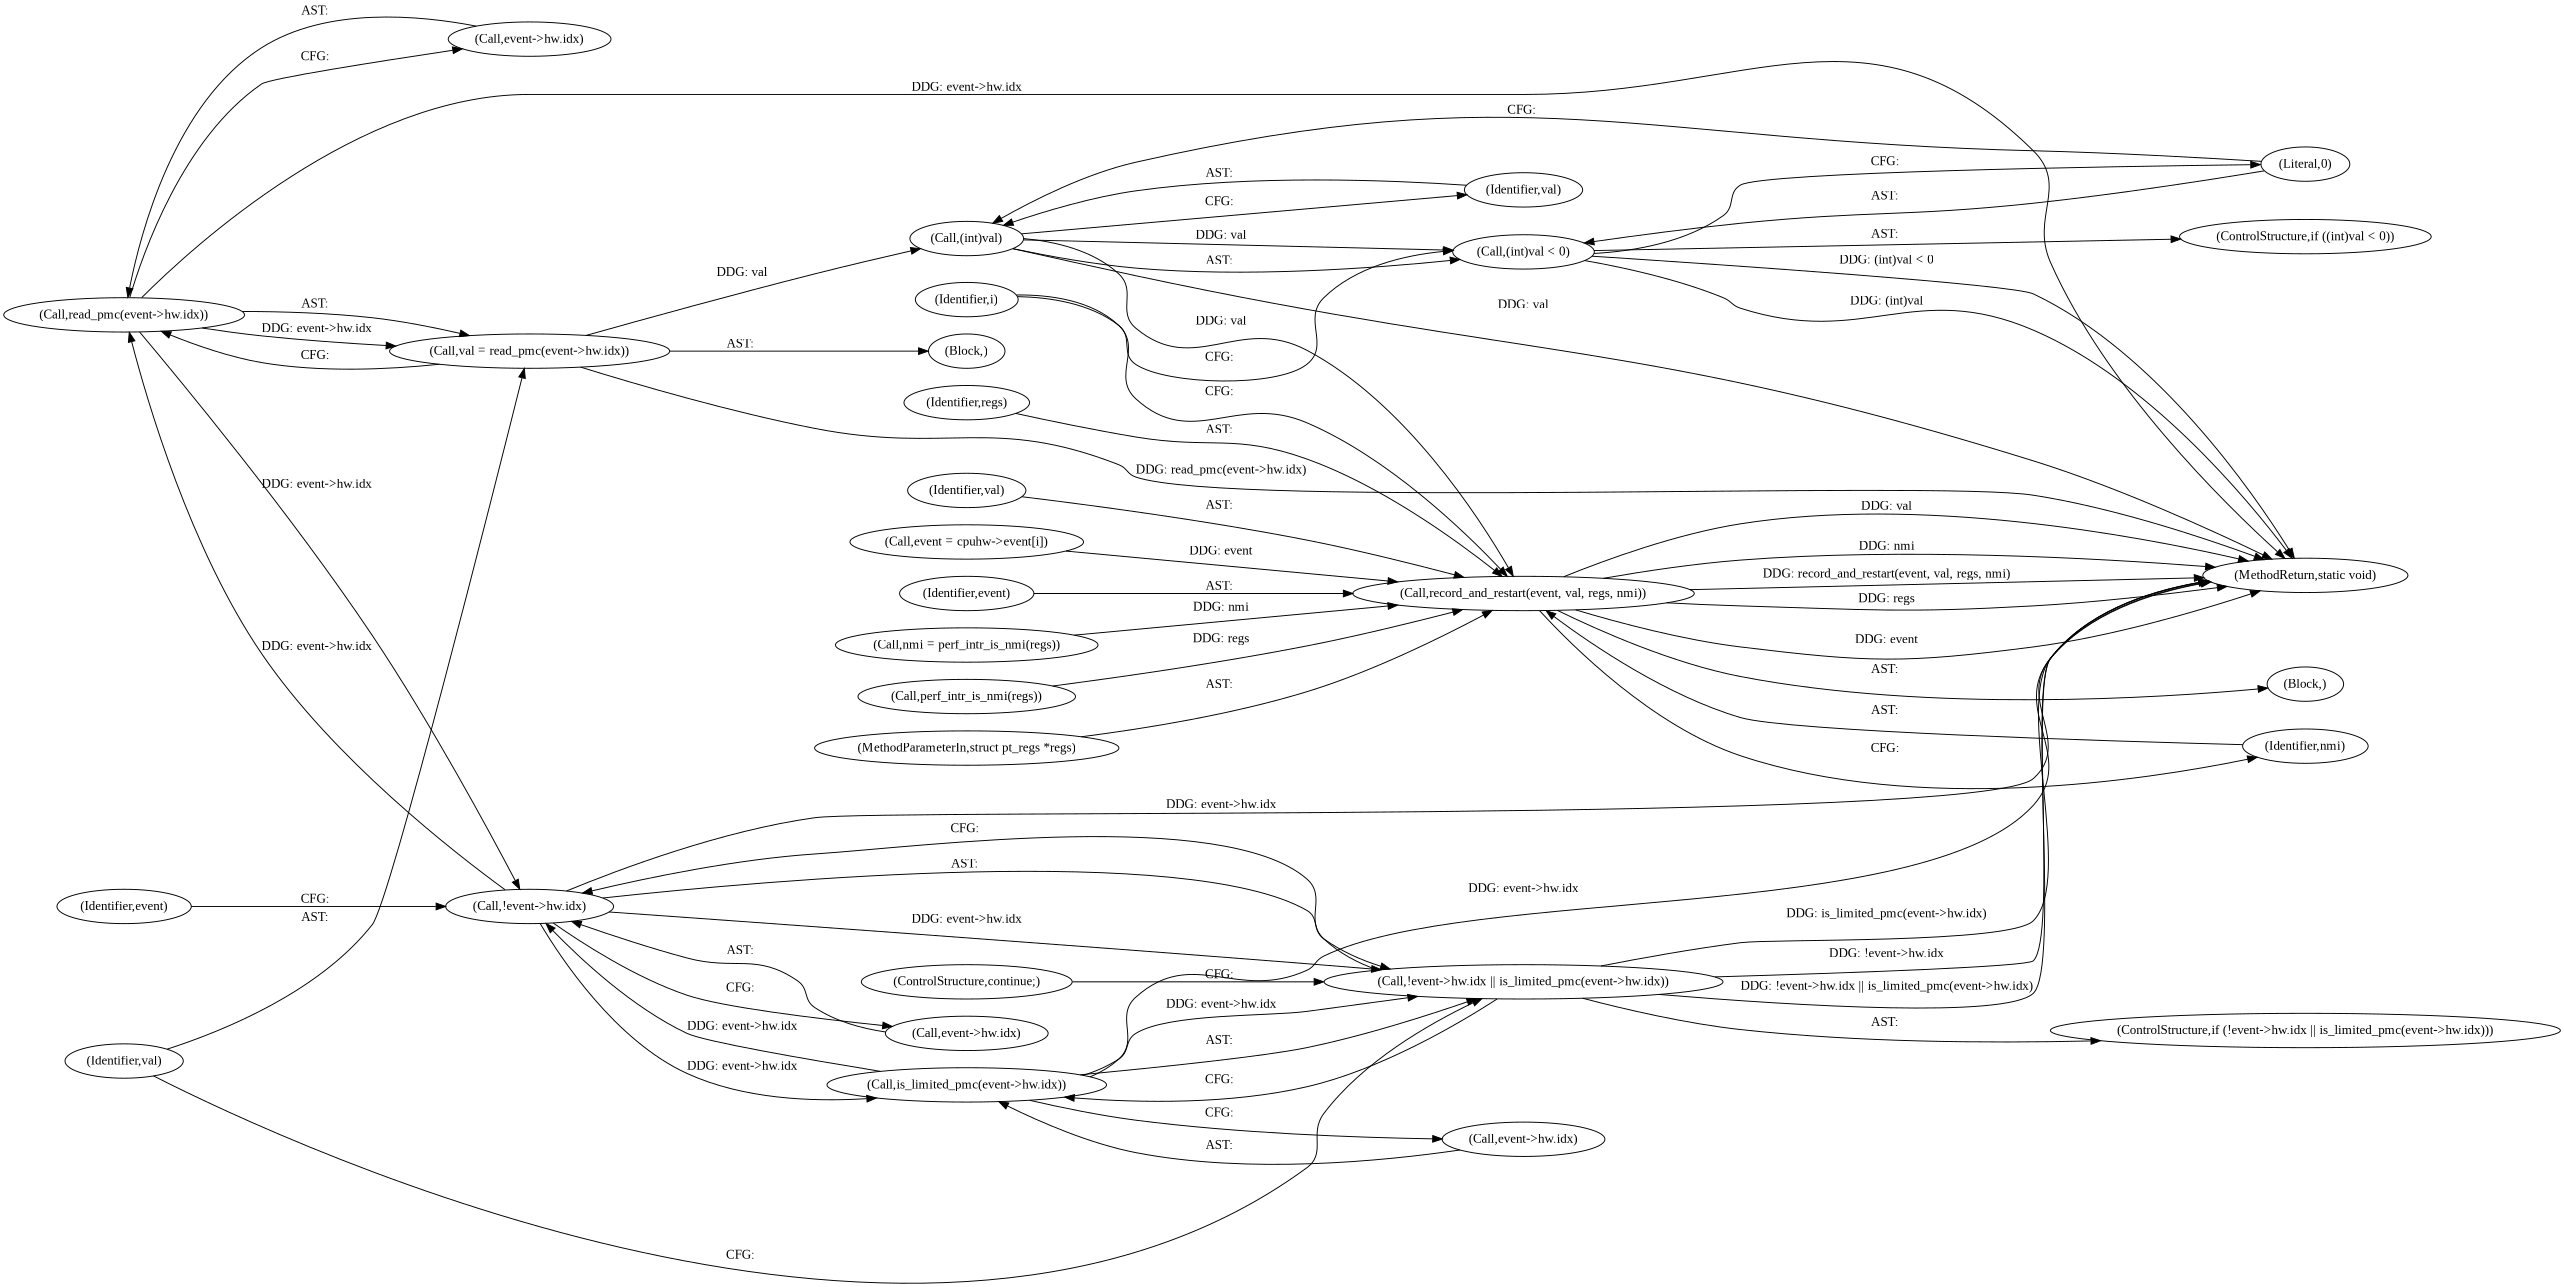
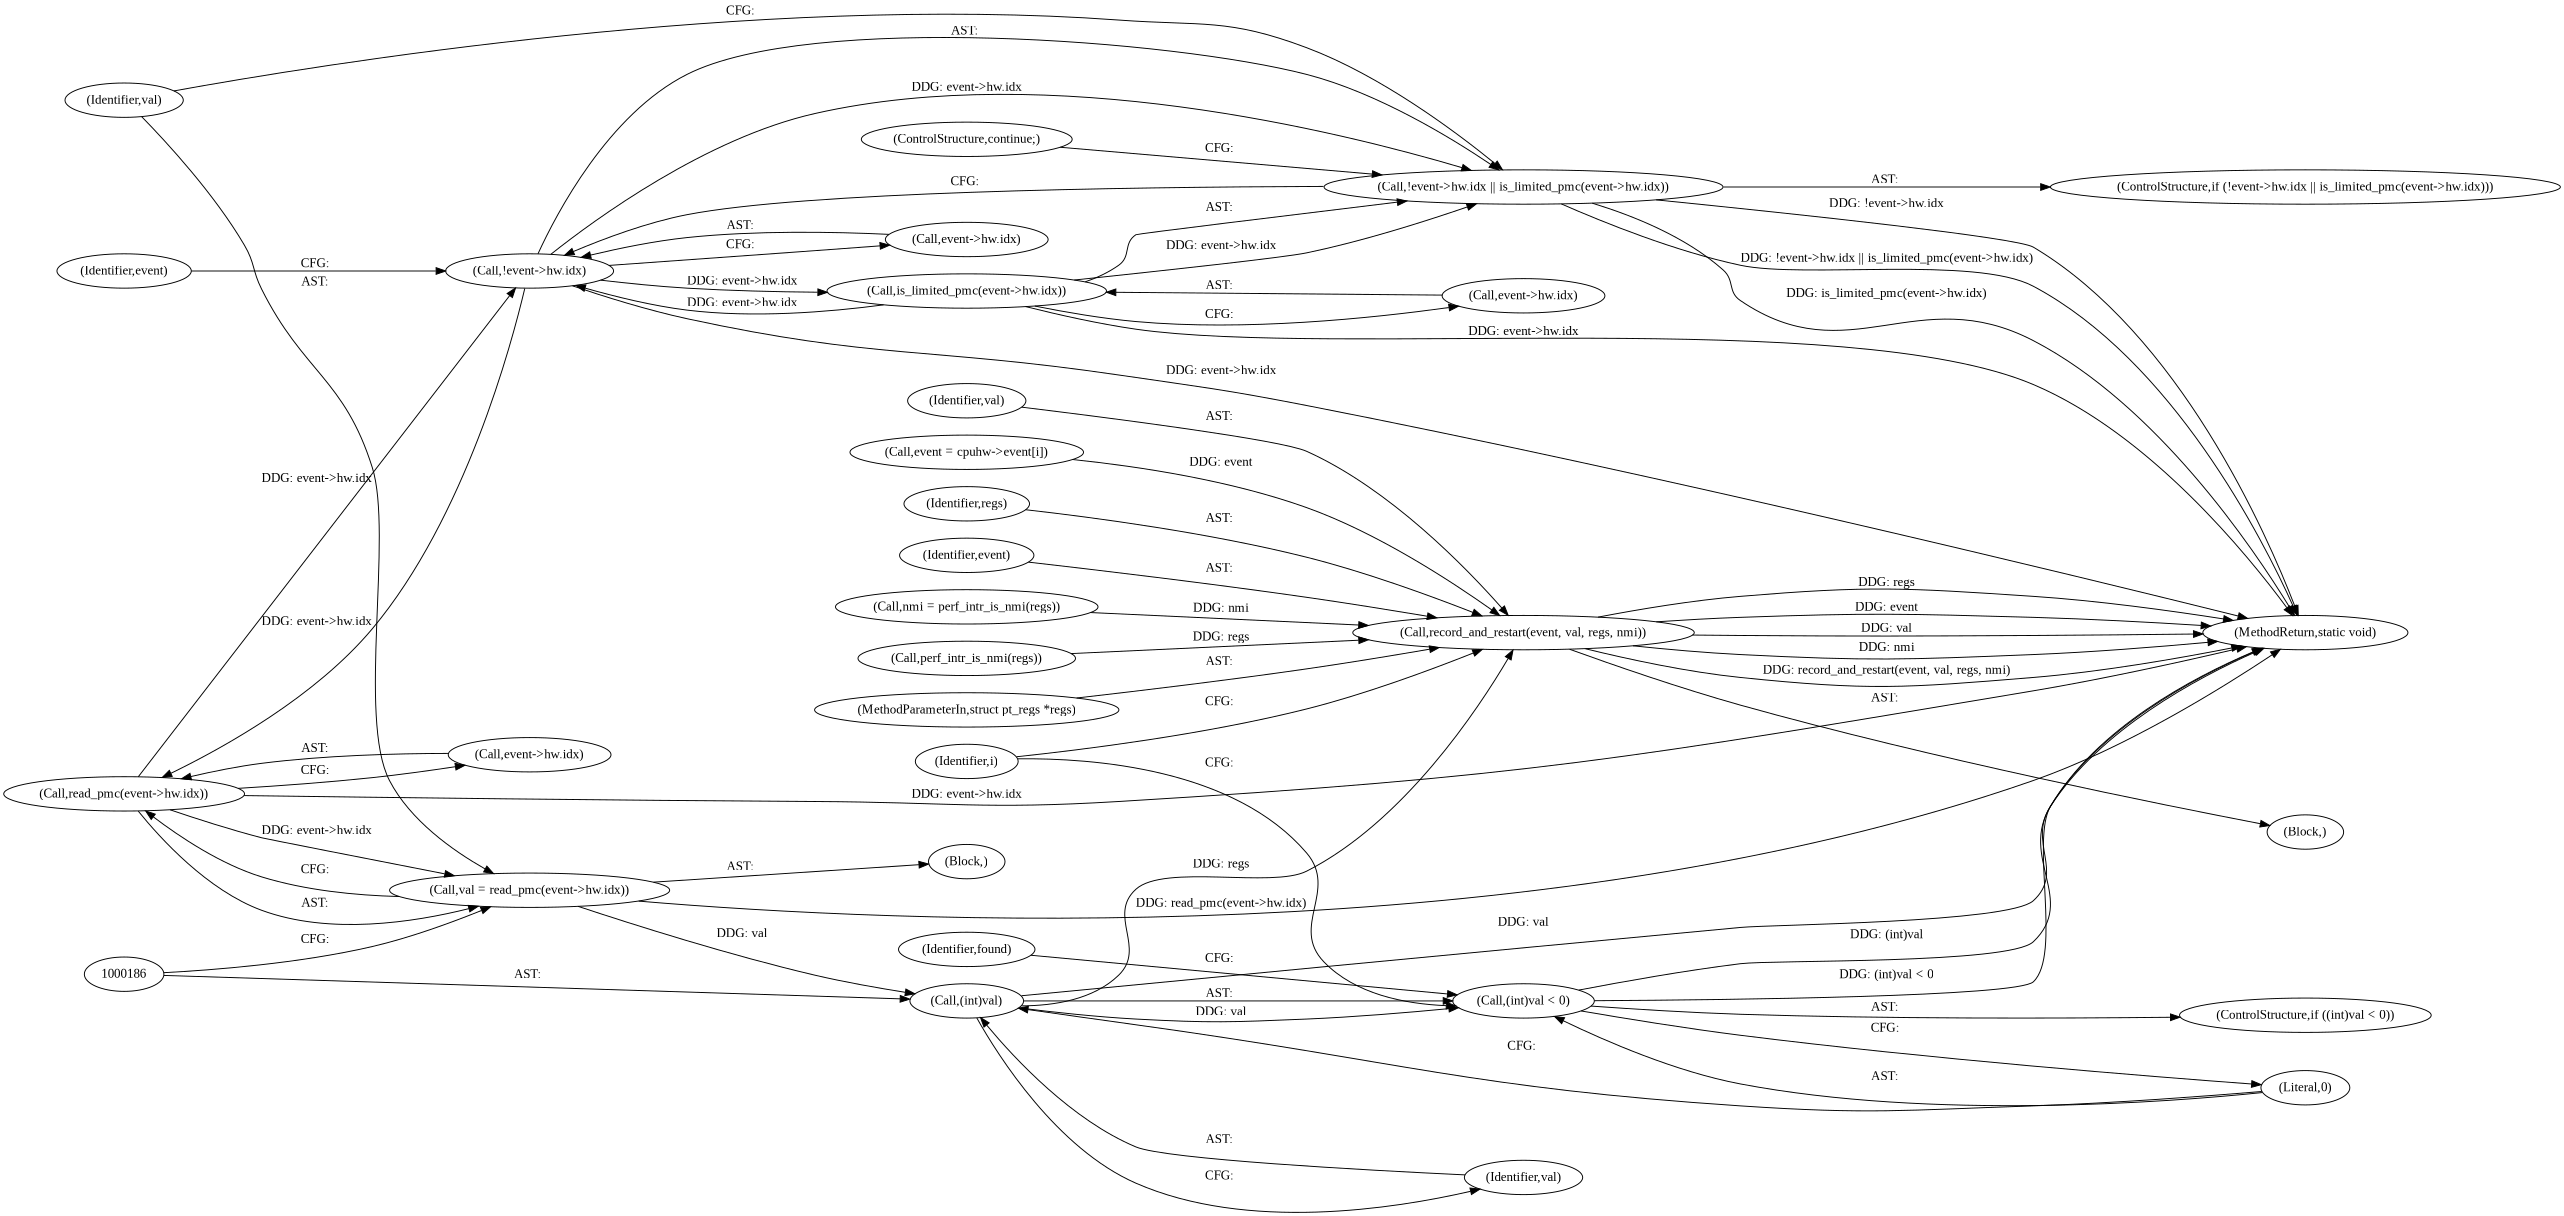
edge "(Call,(int)val)" -> "(Call,record_and_restart(event, val, regs, nmi))": label "DDG: val" -> "DDG: regs"
node "(Identifier,nmi)": removed
node "(Identifier,found)": added
node "1000186": added
edge "(Call,!event->hw.idx || is_limited_pmc(event->hw.idx))" -> "(Call,is_limited_pmc(event->hw.idx))": removed, label "CFG:"
